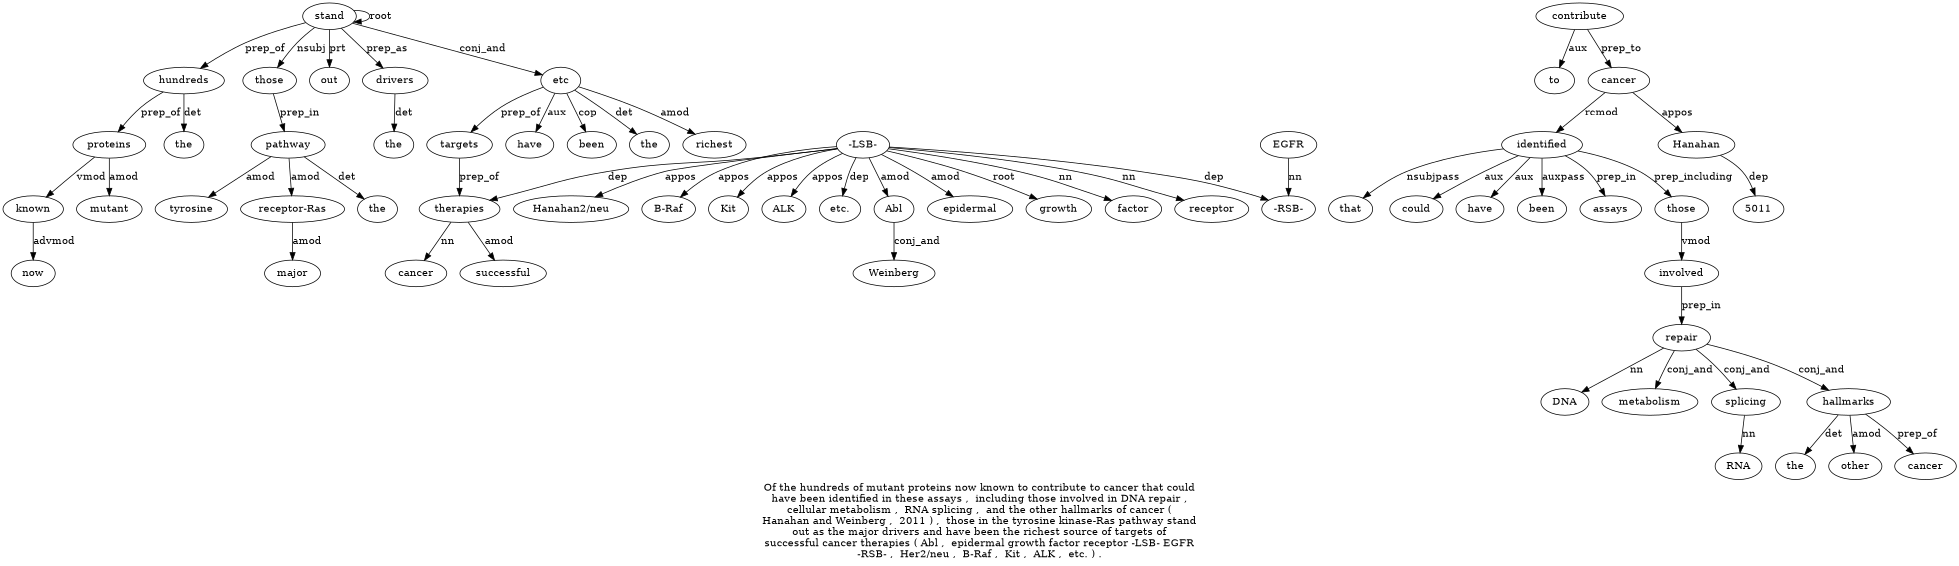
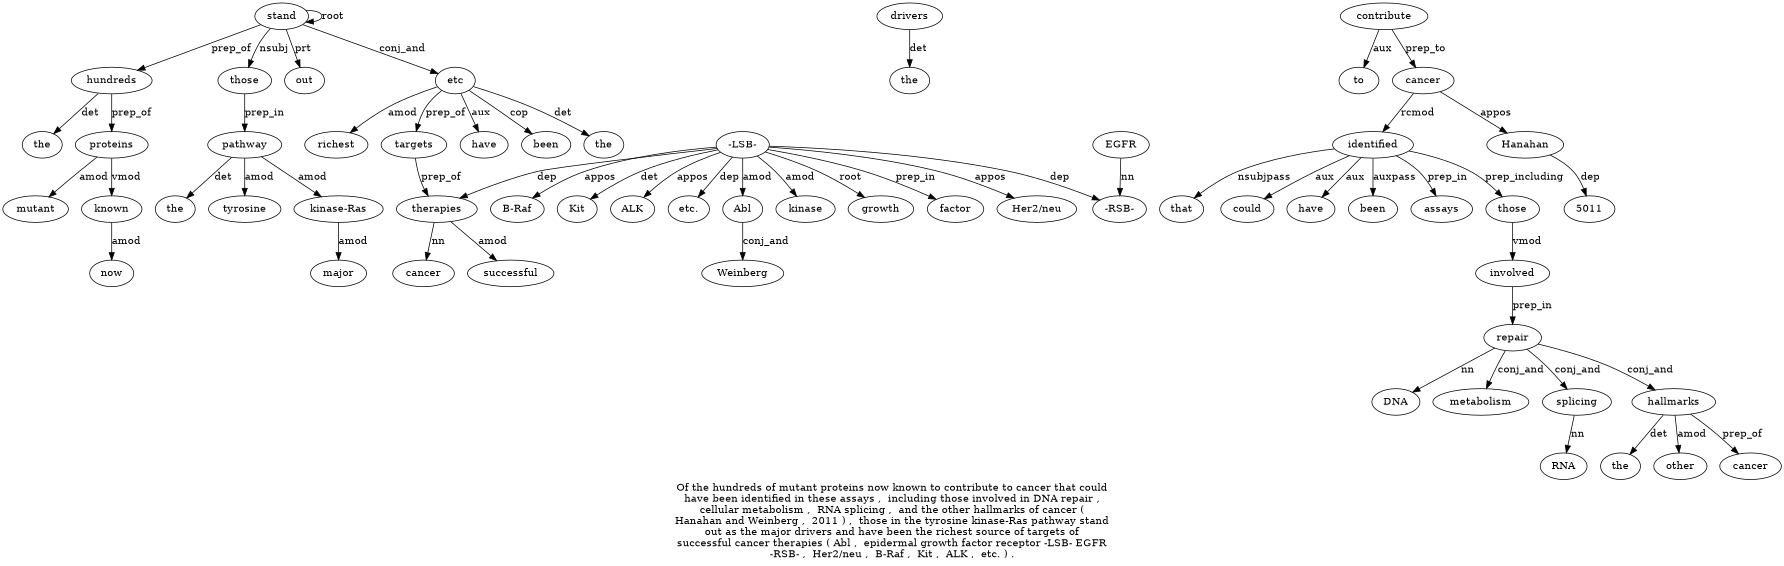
edge "stand" -> "drivers": removed, label "prep_as"
edge "-LSB-" -> "Kit": label "appos" -> "det"
edge "-LSB-" -> "factor": label "nn" -> "prep_in"
node "receptor-Ras": label "receptor-Ras" -> "kinase-Ras"
node "Hanahan2/neu": label "Hanahan2/neu" -> "Her2/neu"
node "epidermal": label "epidermal" -> "kinase"
node "receptor": removed
edge "known" -> "now": label "advmod" -> "amod"
